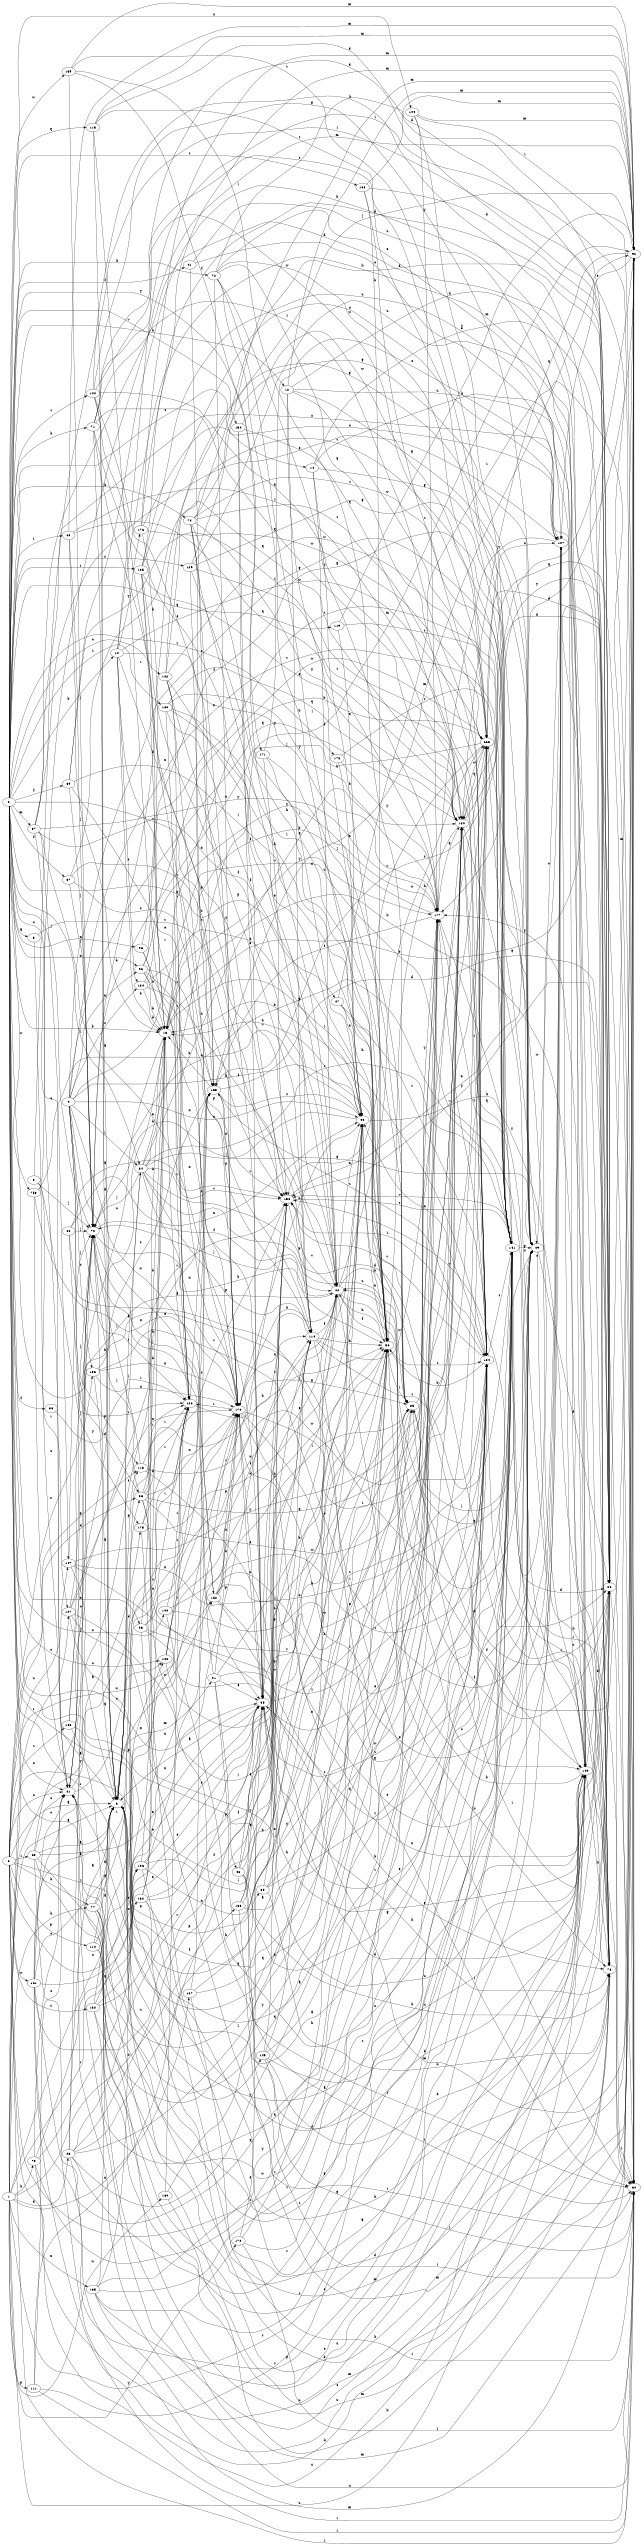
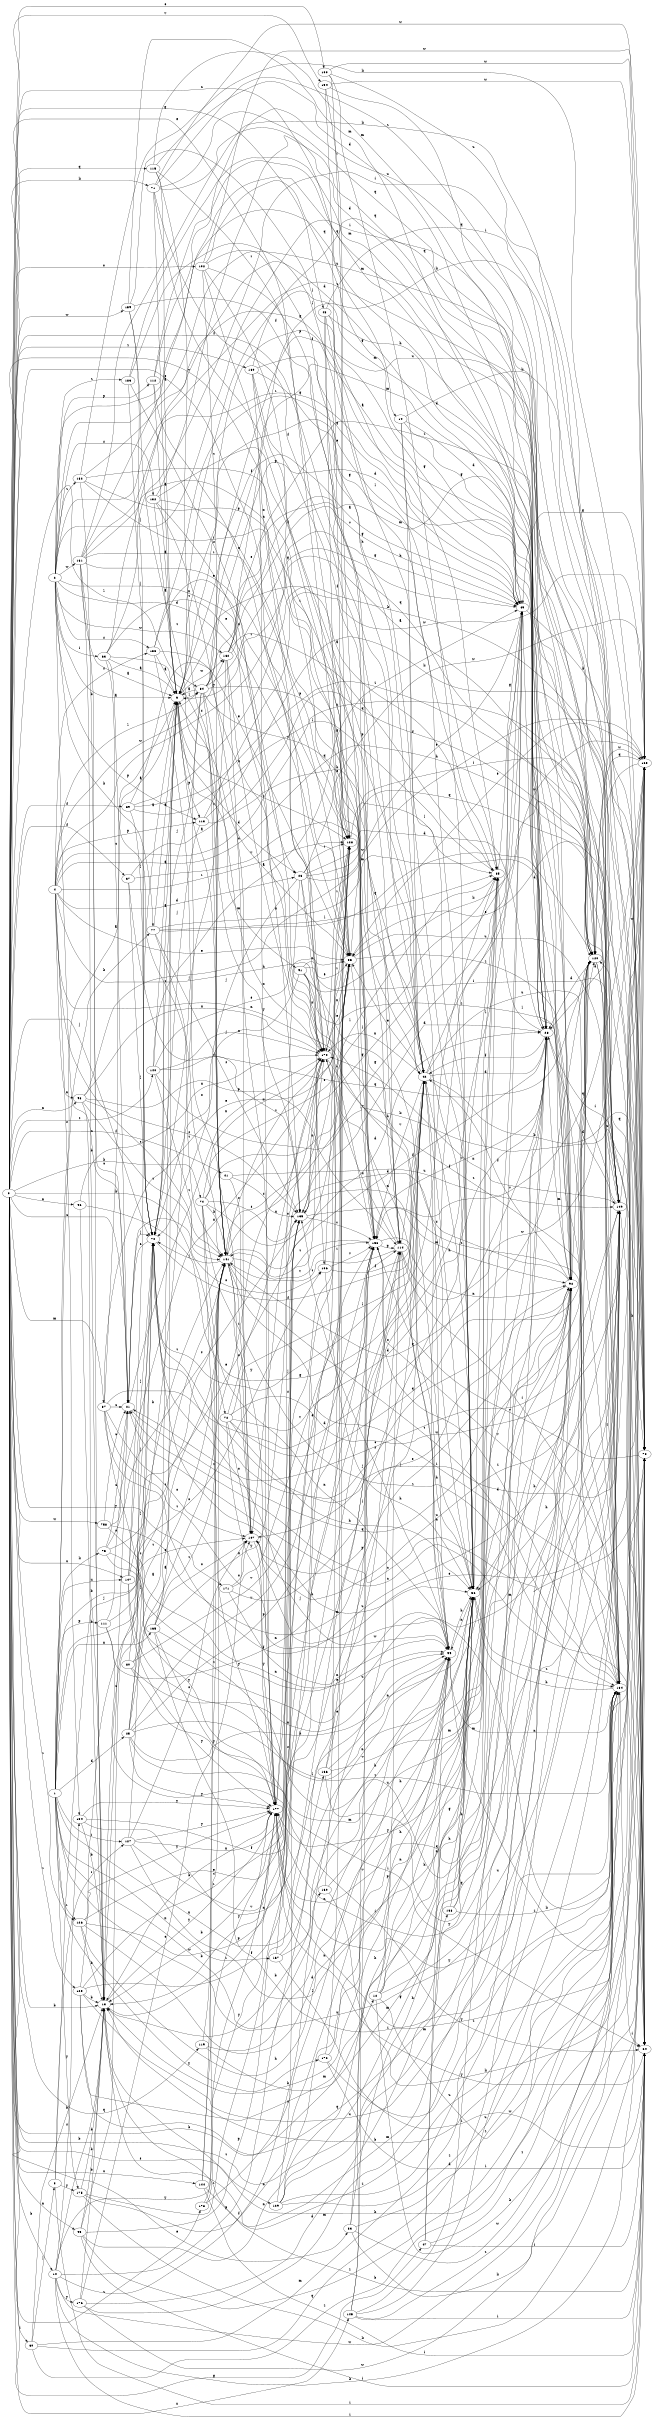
edge "74" -> "141": label "t" -> "k"
node "663": label "663" -> "163"
edge "60" -> "70": now "60" -> "3"
node "5": removed
node "36": removed
